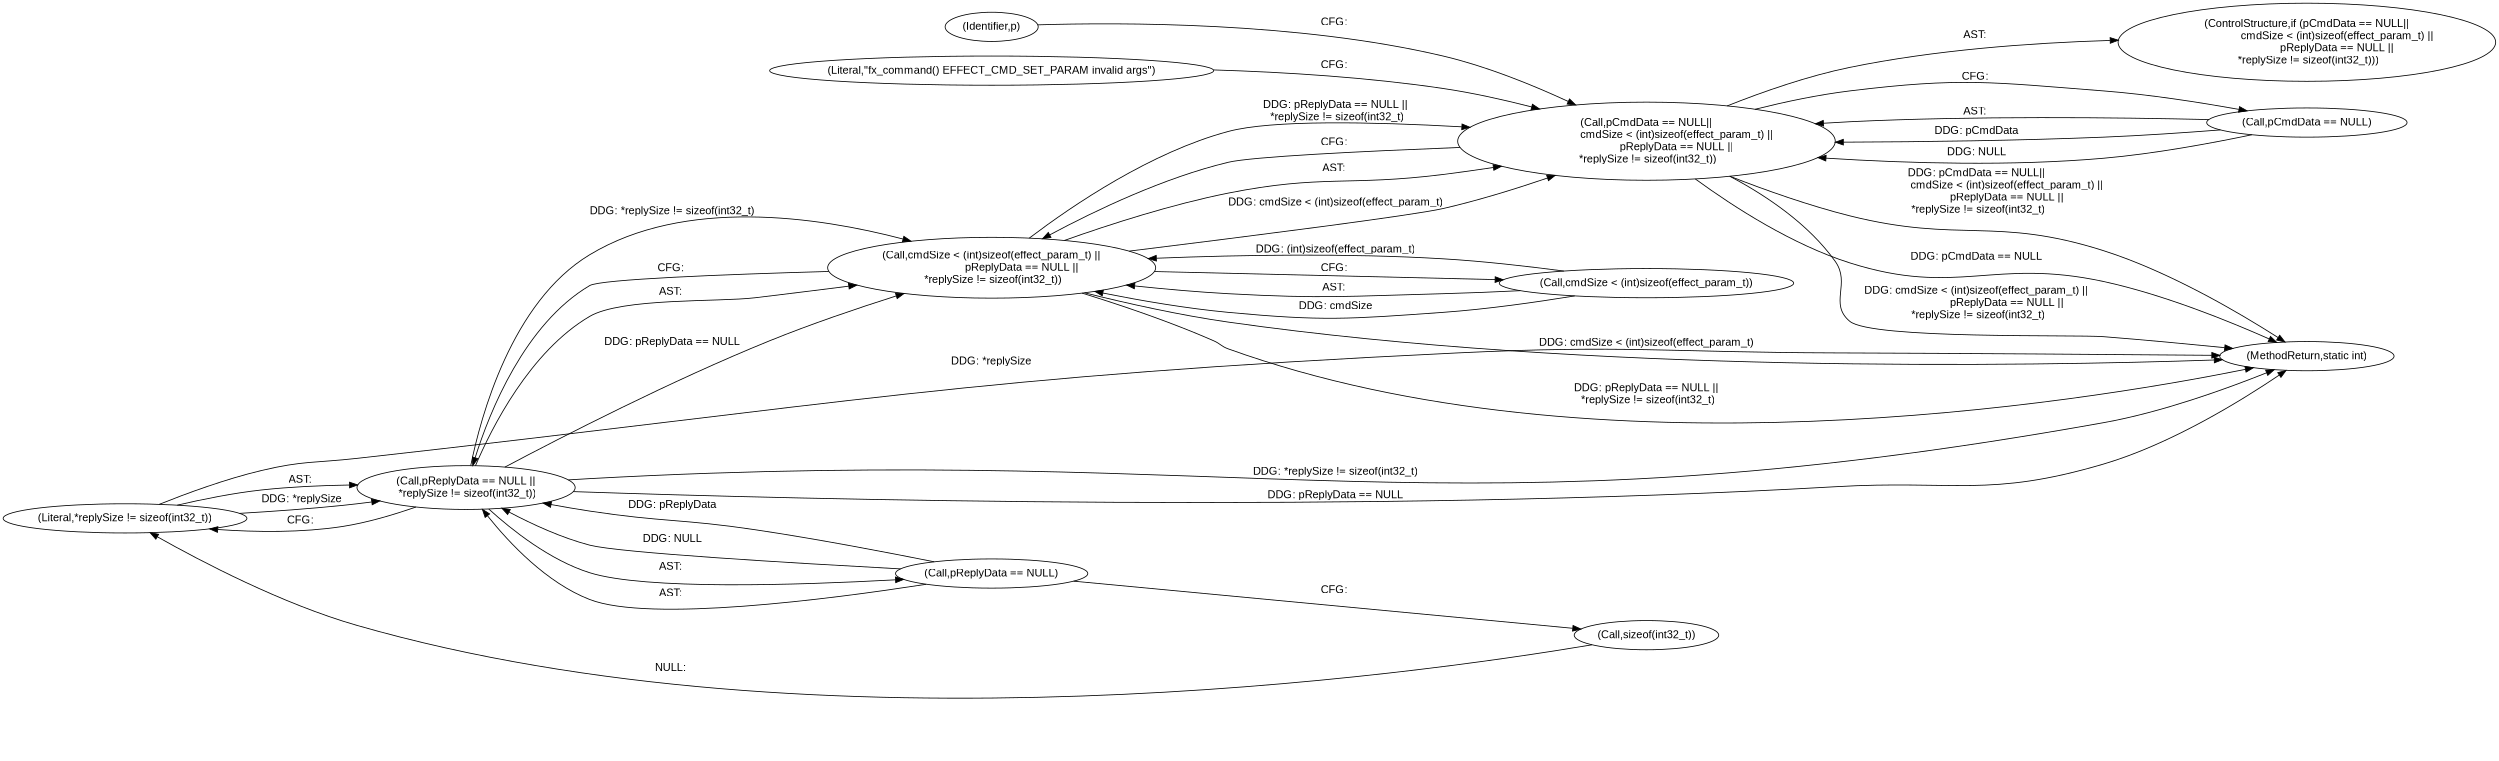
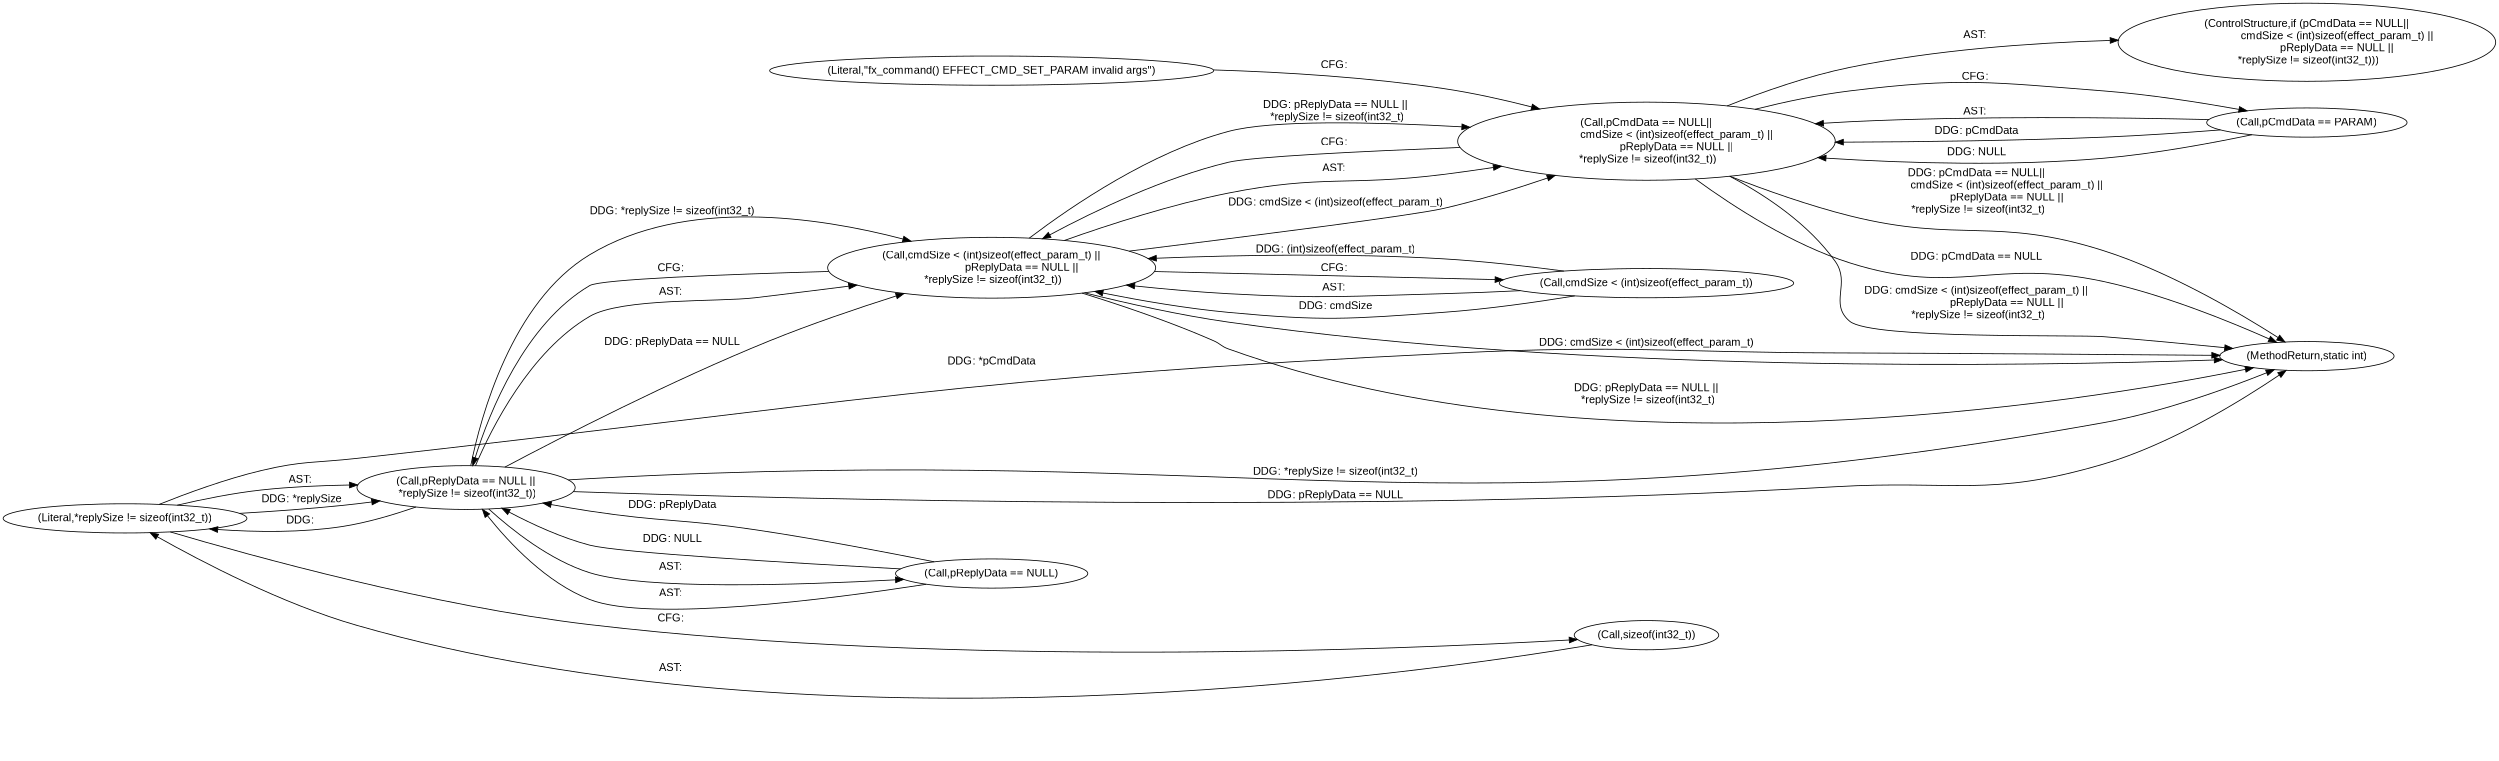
node "(Identifier,p)": removed
node "(Call,pCmdData == NULL)": label "(Call,pCmdData == NULL)" -> "(Call,pCmdData == PARAM)"
edge "(Literal,*replySize != sizeof(int32_t))" -> "(MethodReturn,static int)": label "DDG: *replySize" -> "DDG: *pCmdData"
edge "(Call,pReplyData == NULL || *replySize != sizeof(int32_t))" -> "(Literal,*replySize != sizeof(int32_t))": label "CFG: " -> "DDG: "
edge "(Call,pReplyData == NULL)" -> "(Call,sizeof(int32_t))": now "(Literal,*replySize != sizeof(int32_t))" -> "(Call,sizeof(int32_t))"
edge "(Call,sizeof(int32_t))" -> "(Literal,*replySize != sizeof(int32_t))": label "NULL: " -> "AST: "
